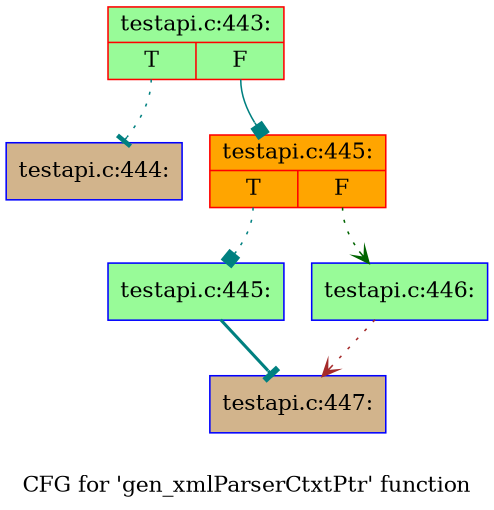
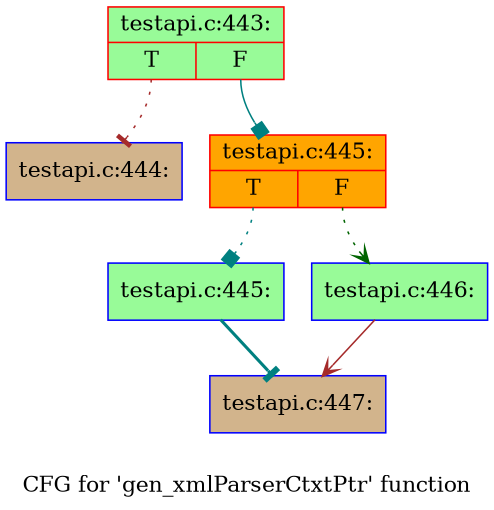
edge "testapi.c:443:" -> "testapi.c:444:": color teal -> brown
edge "testapi.c:446:" -> "testapi.c:447:": style dotted -> solid
